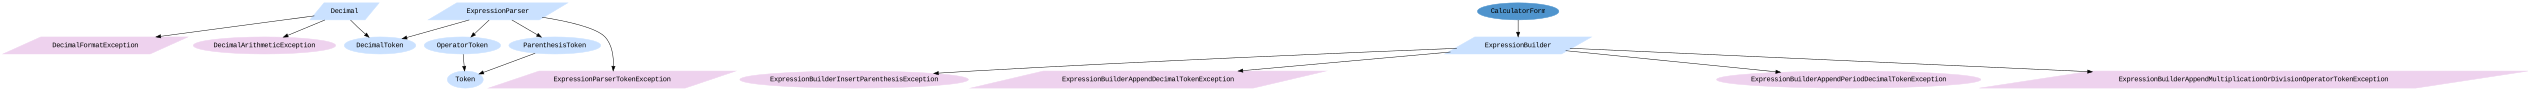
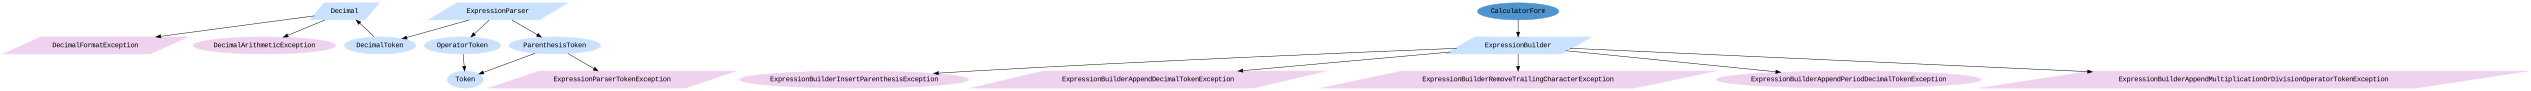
edge "Decimal" -> "DecimalToken": reversed
edge "ExpressionParser" -> "ExpressionParserTokenException": now "ParenthesisToken" -> "ExpressionParserTokenException"
node "ExpressionBuilderRemoveTrailingCharacterException": added
